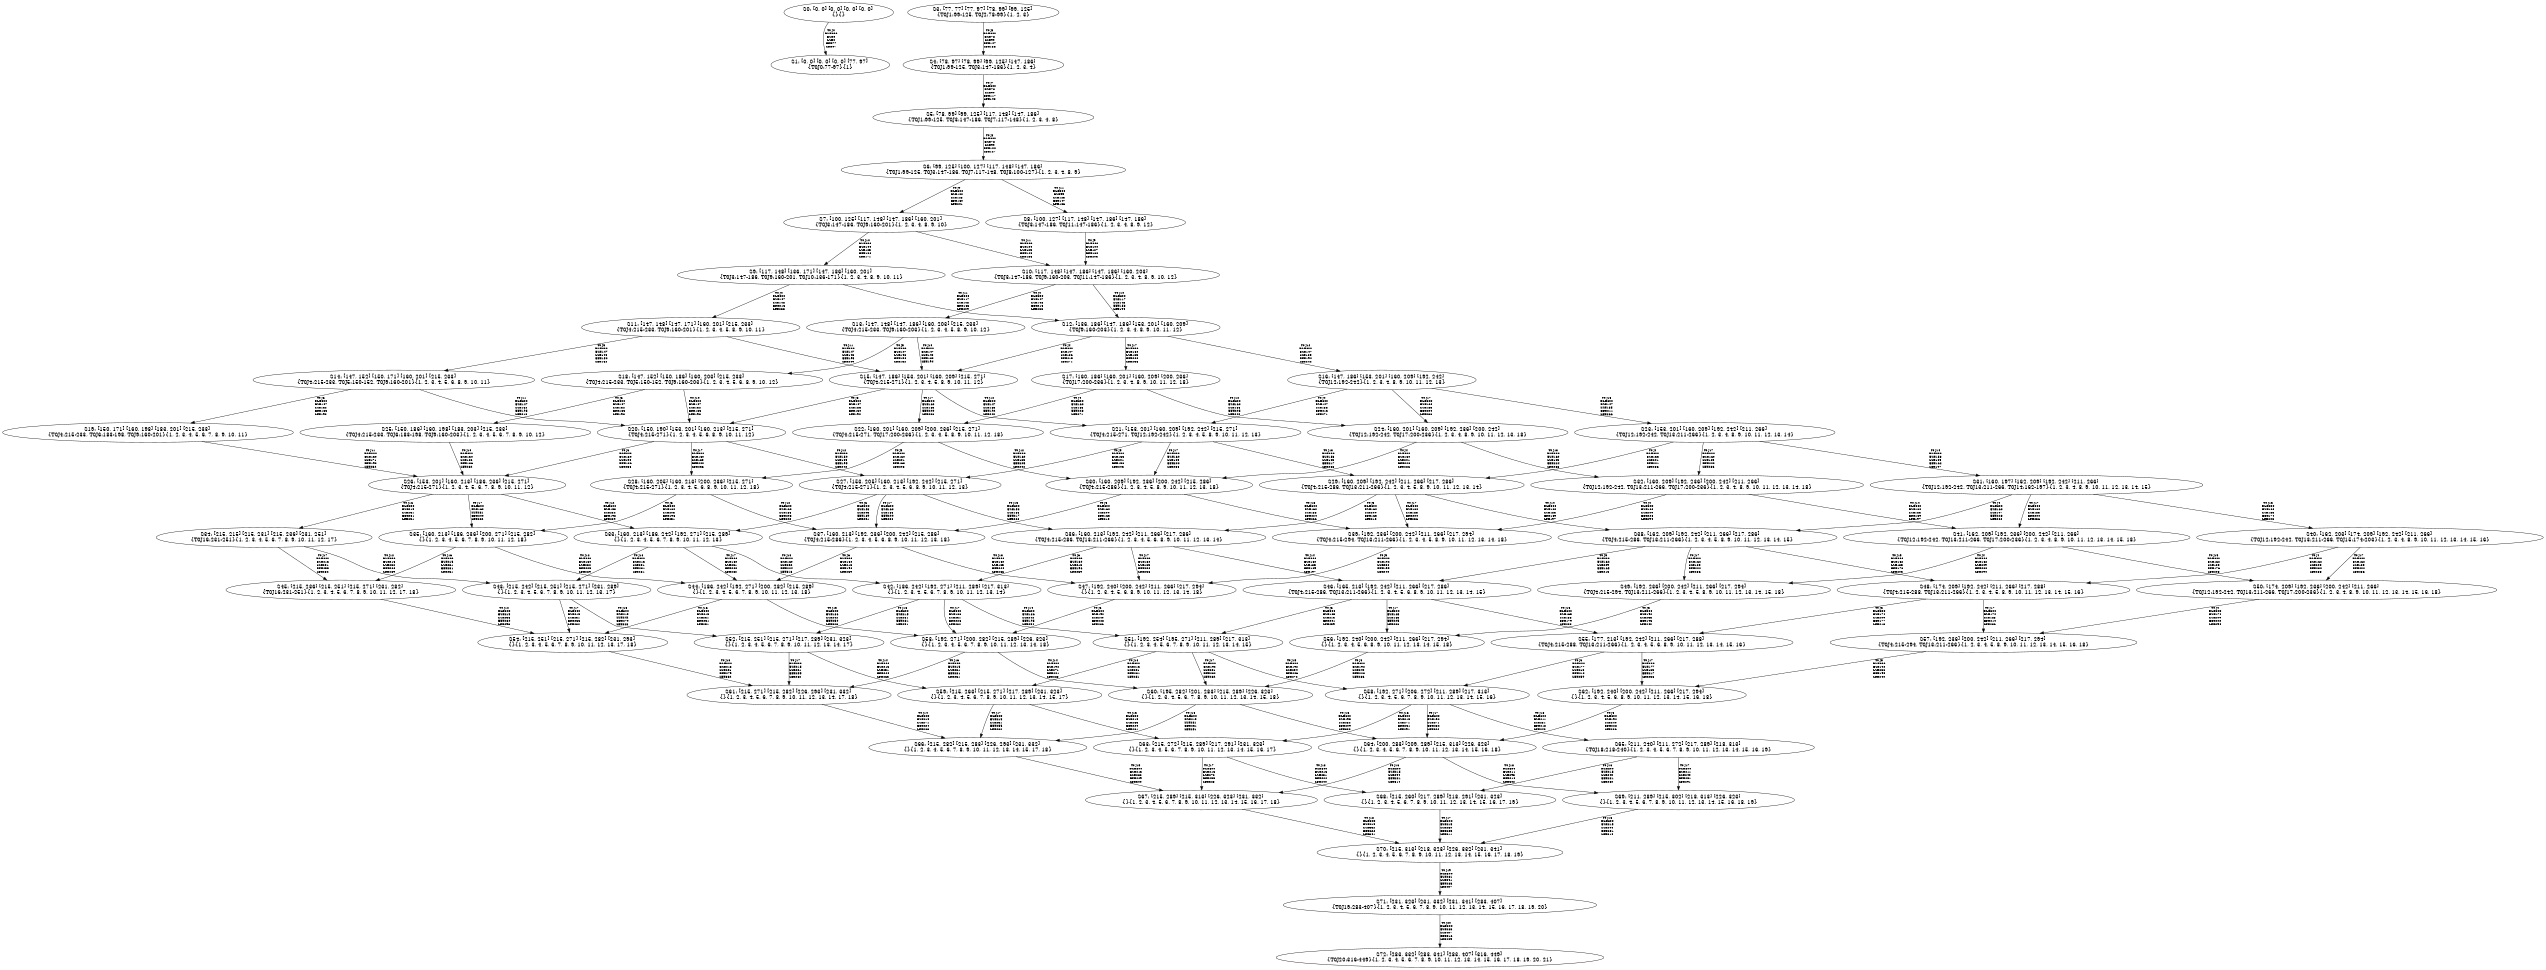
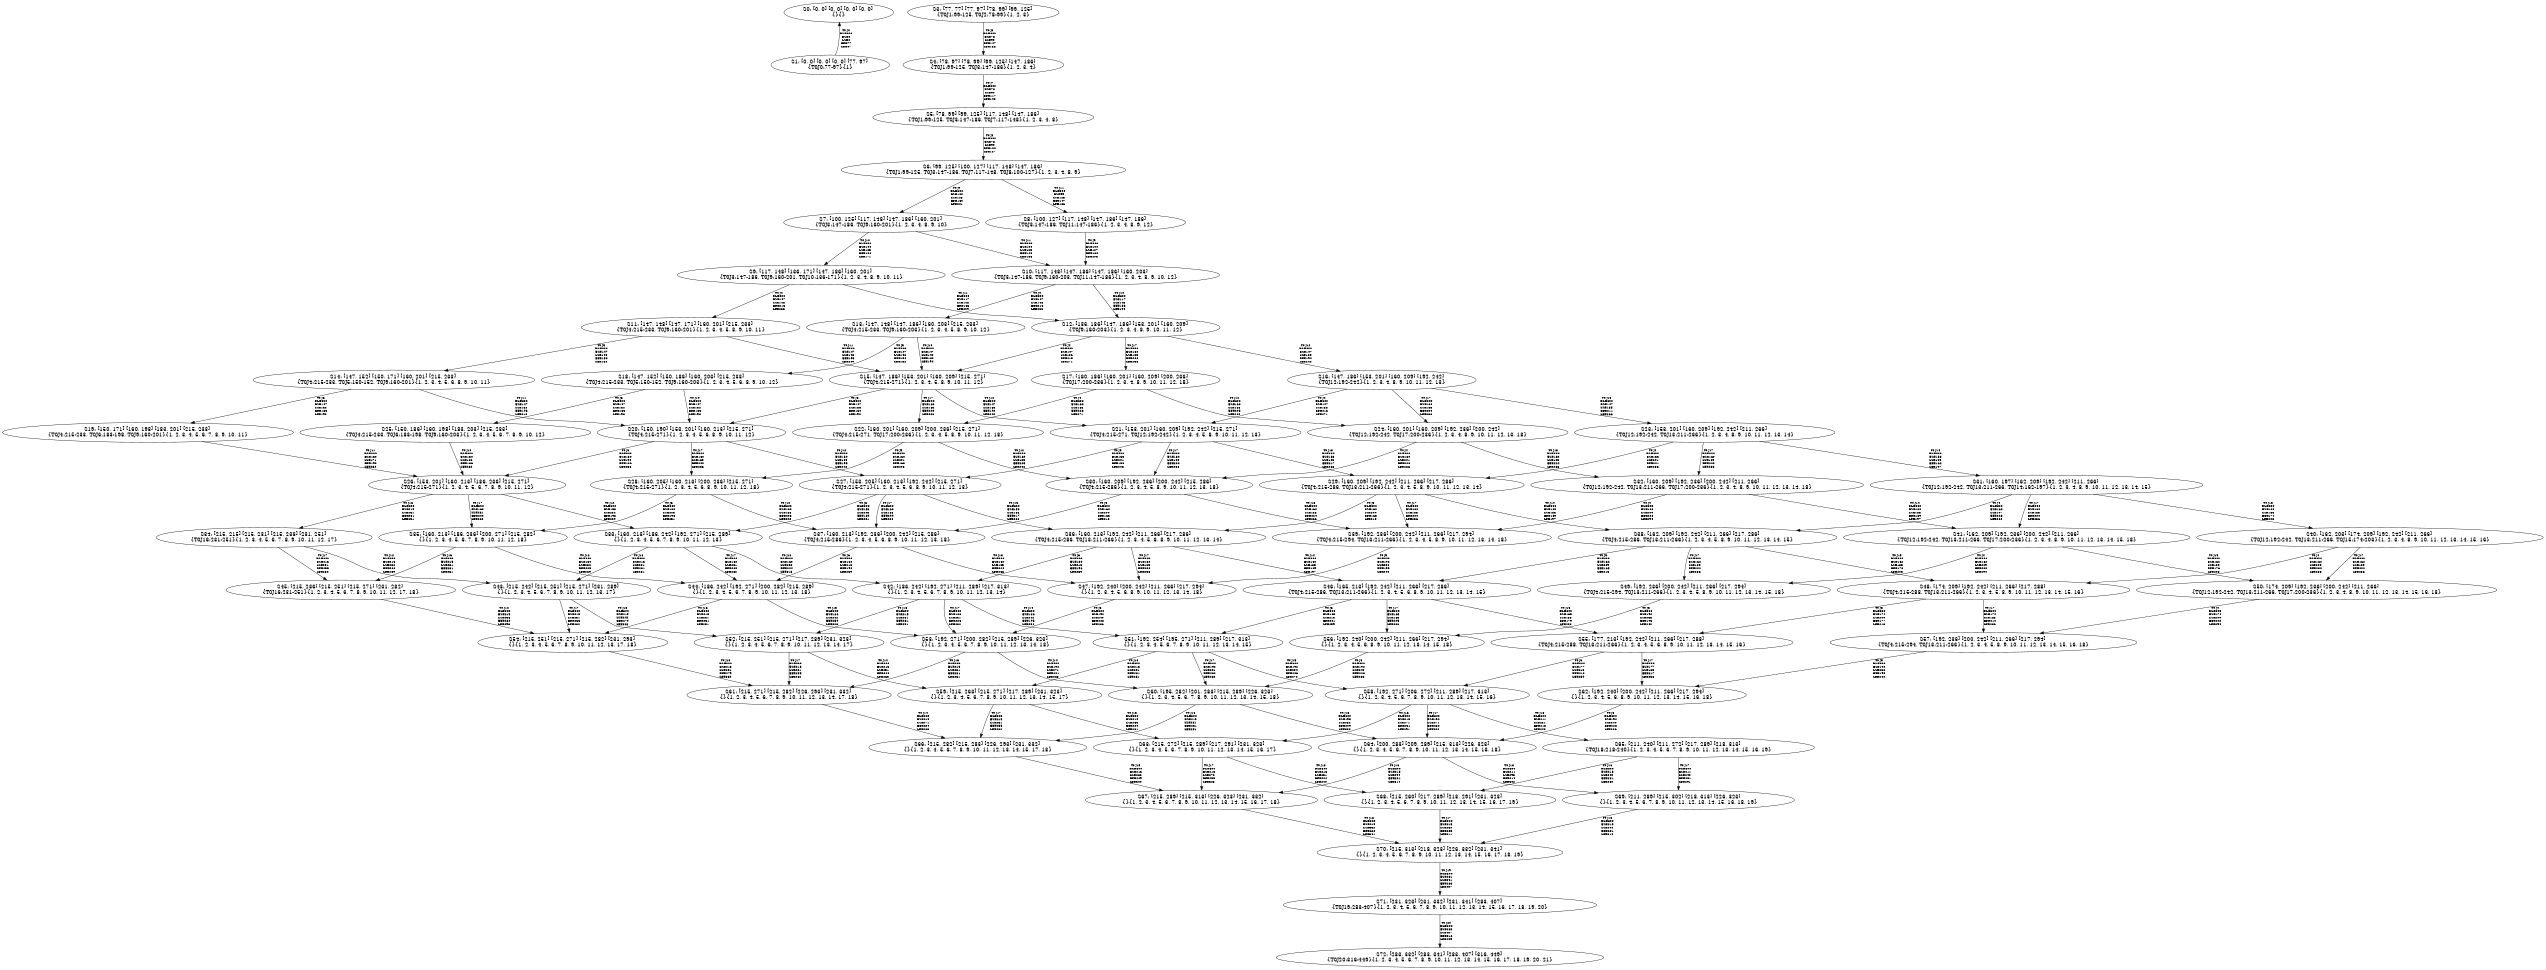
edge "S0: [0, 0] [0, 0] [0, 0] [0, 0] {}{}" -> "S1: [0, 0] [0, 0] [0, 0] [77, 97] {T0J0:77-97}{1}": reversed
